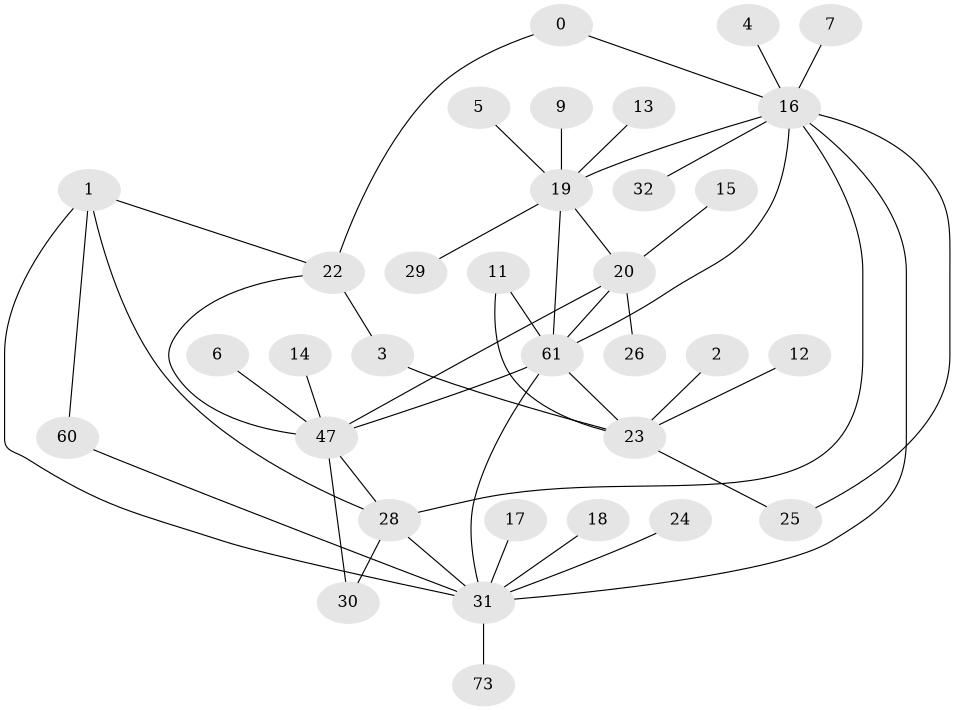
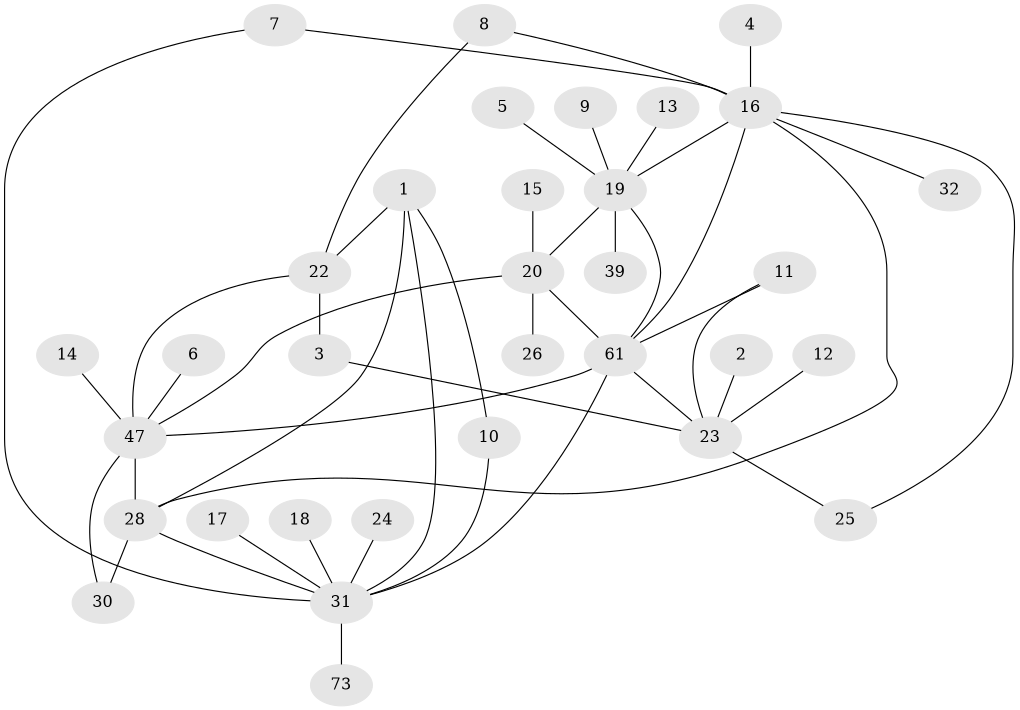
node "0": label "0" -> "8"
node "29": label "29" -> "39"
node "60": label "60" -> "10"
edge "16" -- "31": now "7" -- "31"
